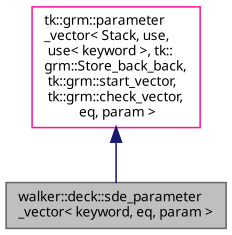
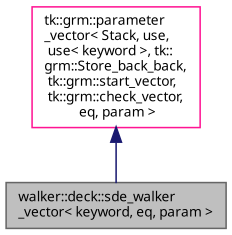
node "walker::deck::sde_parameter _vector< keyword, eq, param >": label "walker::deck::sde_parameter _vector< keyword, eq, param >" -> "walker::deck::sde_walker _vector< keyword, eq, param >"
